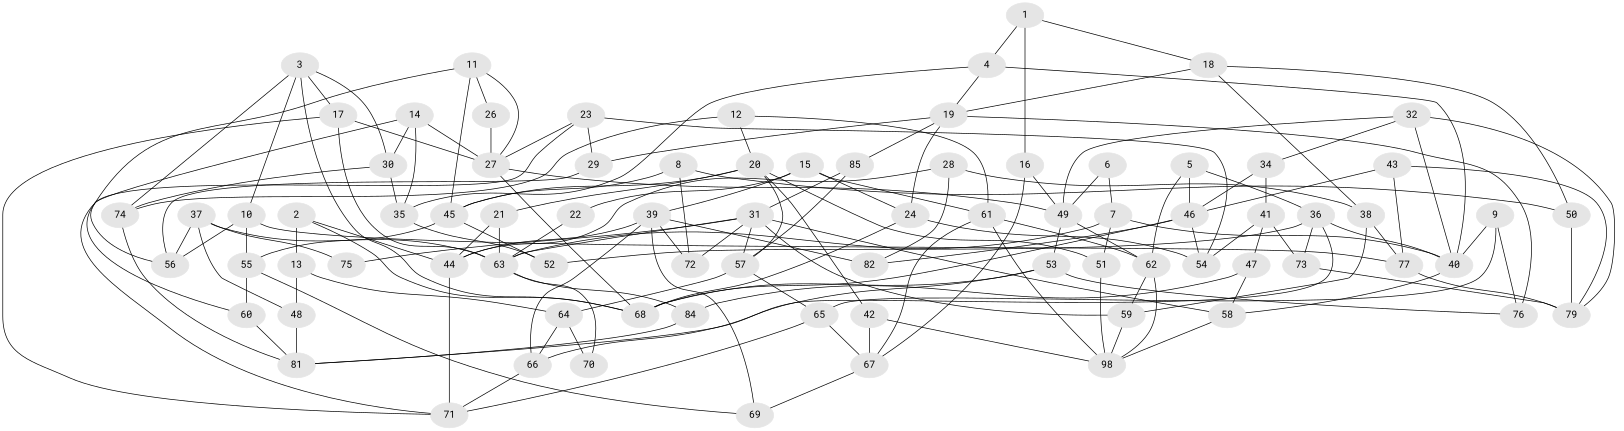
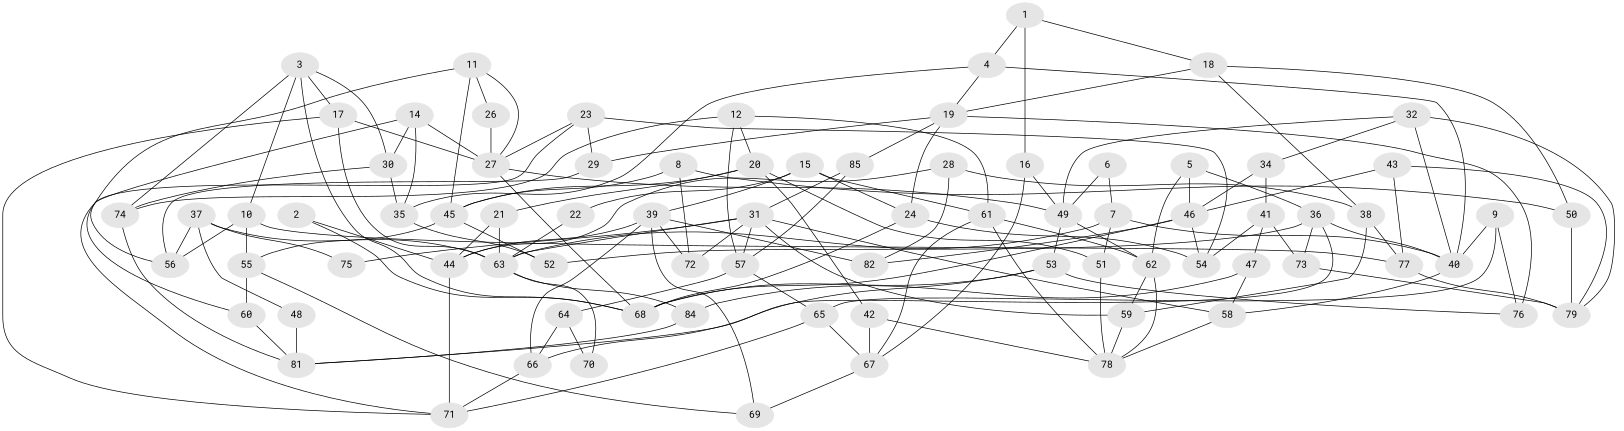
edge "20" -- "57": now "12" -- "57"
node "13": removed
node "98": label "98" -> "78"
